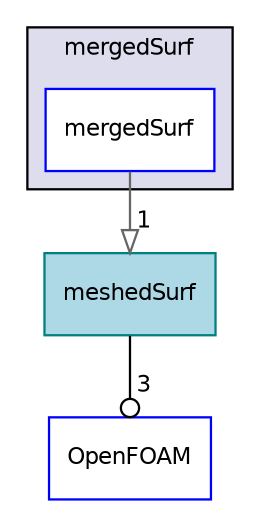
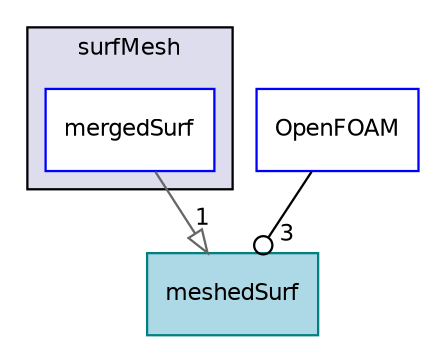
cluster "mergedSurf": label "mergedSurf" -> "surfMesh"
edge "meshedSurf" -> "OpenFOAM": reversed
